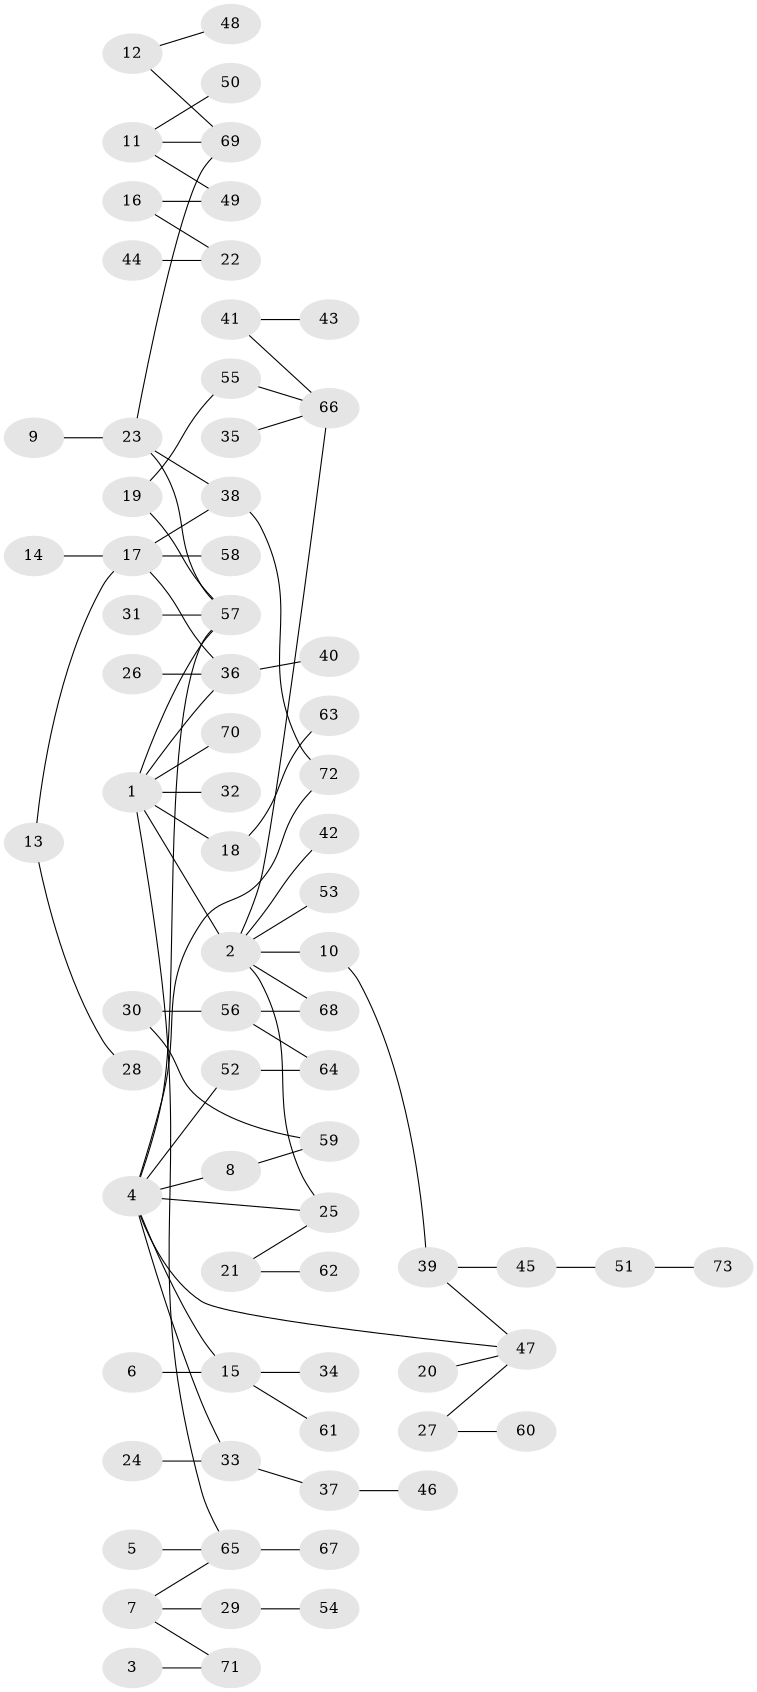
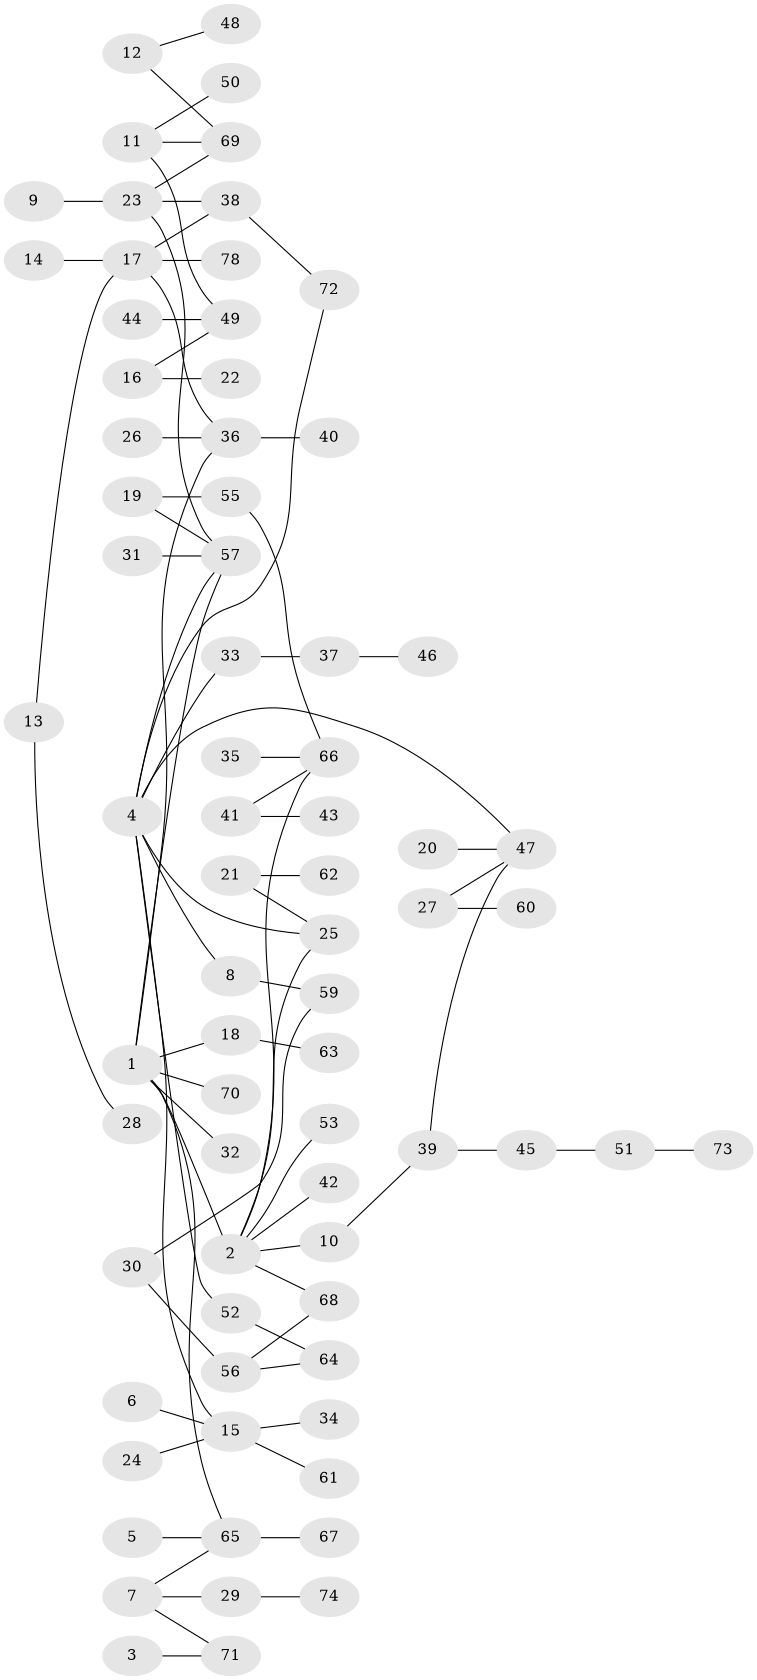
edge "44" -- "22": now "44" -- "49"
node "58": label "58" -> "78"
edge "24" -- "33": now "24" -- "15"
node "54": label "54" -> "74"
